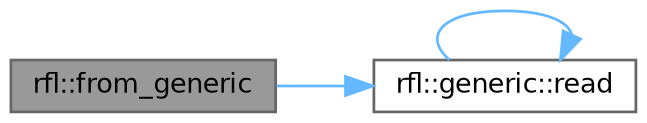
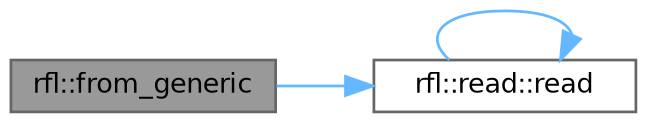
node "rfl::generic::read": label "rfl::generic::read" -> "rfl::read::read"
